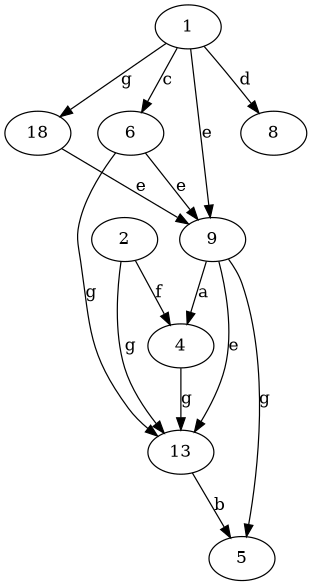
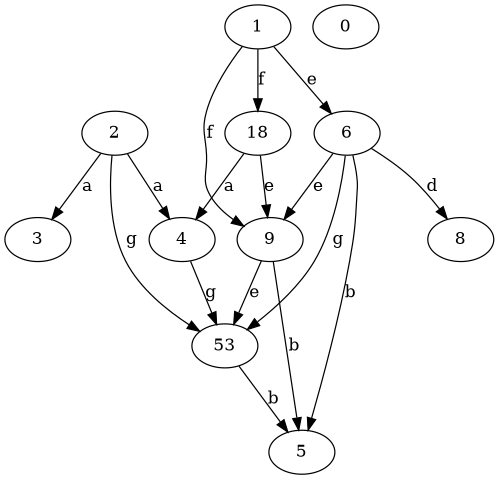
node "0": added
edge "1" -> "8": now "6" -> "8"
edge "1" -> "18": label "g" -> "f"
edge "1" -> "6": label "c" -> "e"
edge "1" -> "9": label "e" -> "f"
node "3": added
edge "9" -> "4": now "18" -> "4"
edge "6" -> "5": added, label "b"
edge "2" -> "4": label "f" -> "a"
edge "9" -> "5": label "g" -> "b"
node "13": label "13" -> "53"
